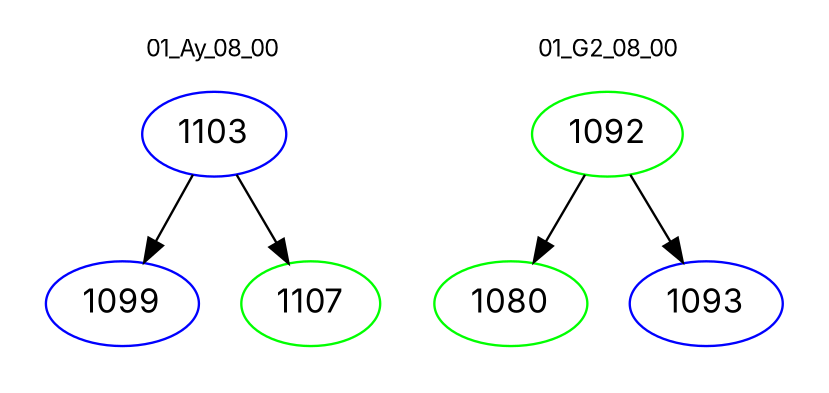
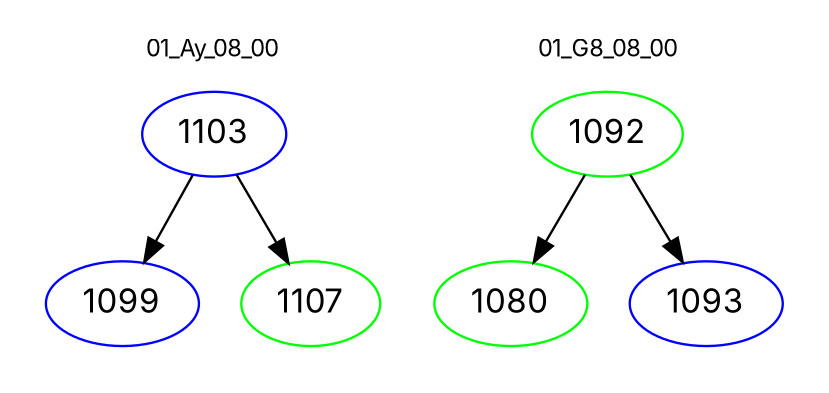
cluster "01_G2_08_00": label "01_G2_08_00" -> "01_G8_08_00"
